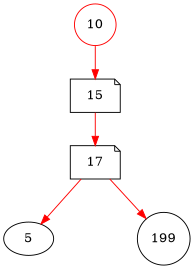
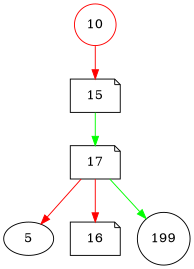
edge "15" -> "17": color red -> green
edge "17" -> "199": color red -> green
node "16": added
